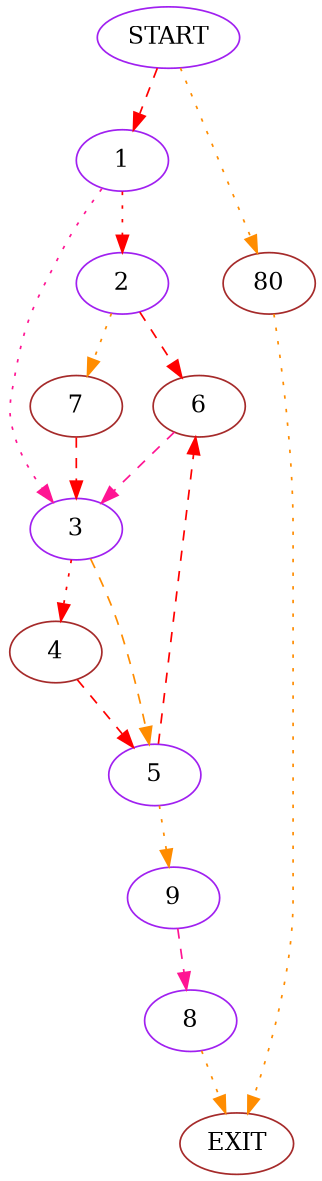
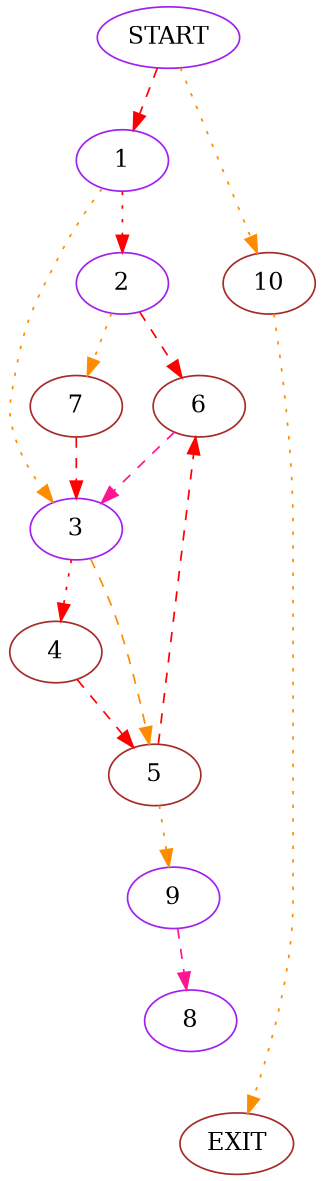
node "80": label "80" -> "10"
edge "1" -> "3": color deeppink -> darkorange
node "5": color purple -> brown
edge "8" -> "EXIT": removed
